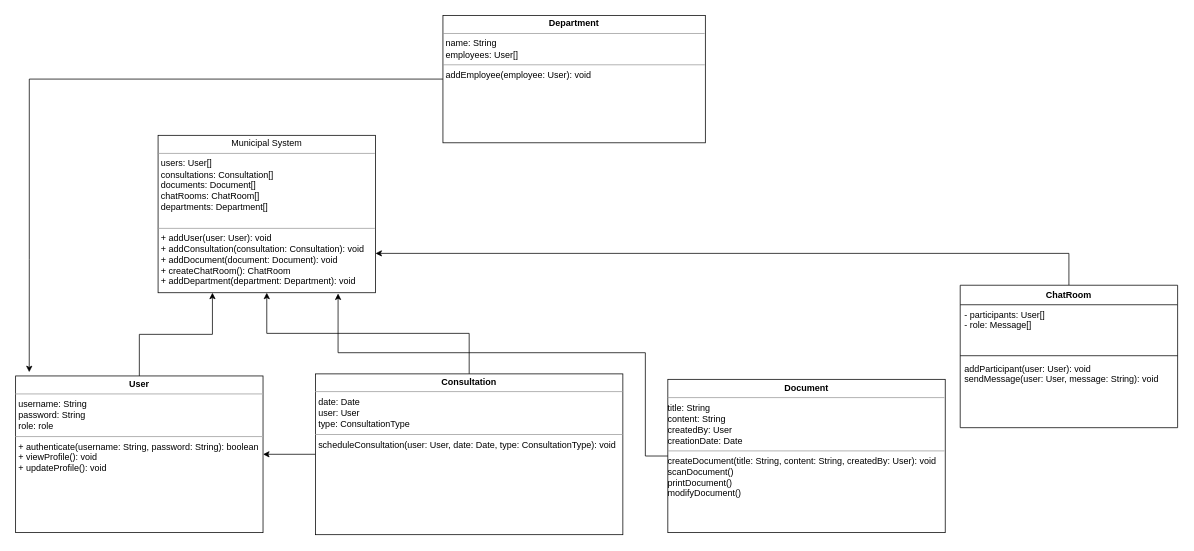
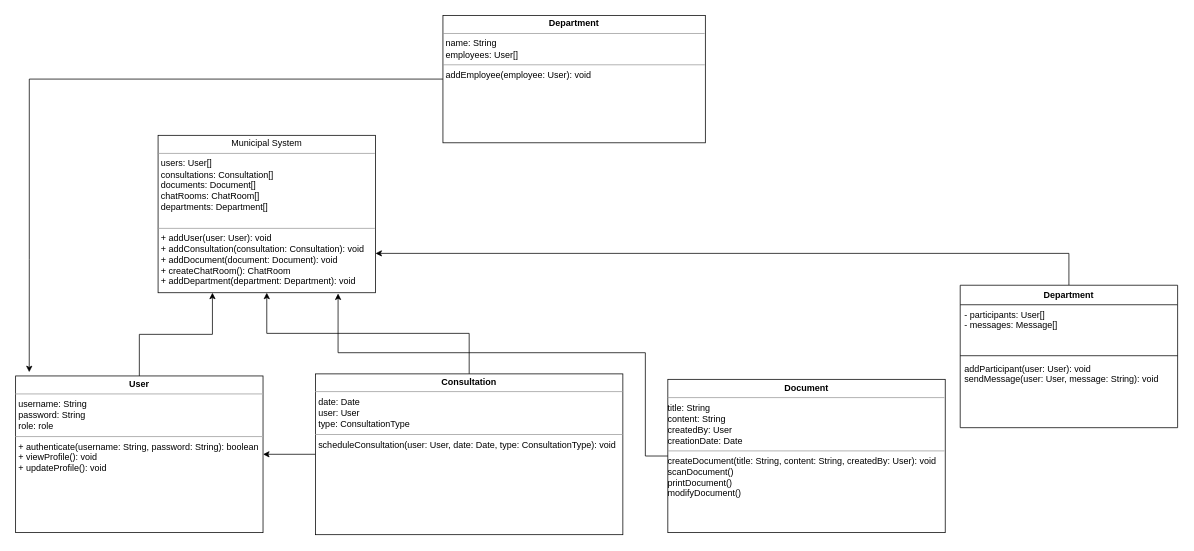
node "ChatRoom": label "ChatRoom" -> "Department"
node "- participants: User[] - role: Message[]": label "- participants: User[] - role: Message[]" -> "- participants: User[] - messages: Message[]"
